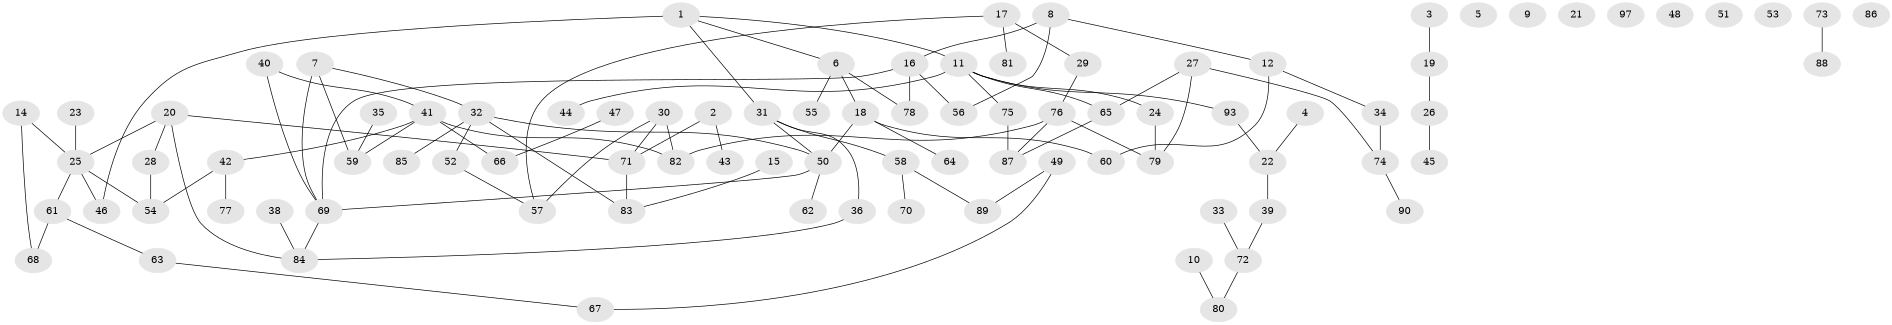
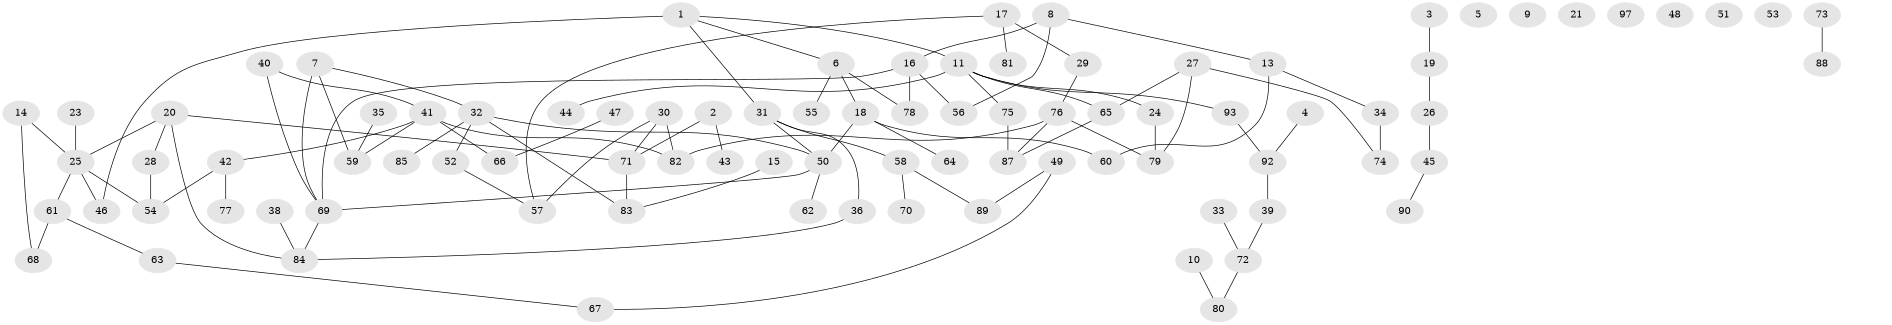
node "86": removed
node "12": label "12" -> "13"
node "22": label "22" -> "92"
edge "74" -- "90": now "45" -- "90"
